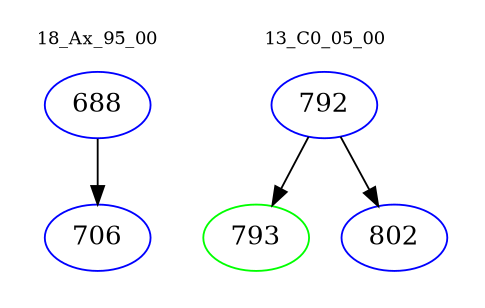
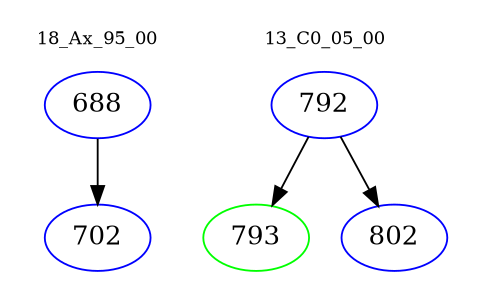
node "706": label "706" -> "702"
